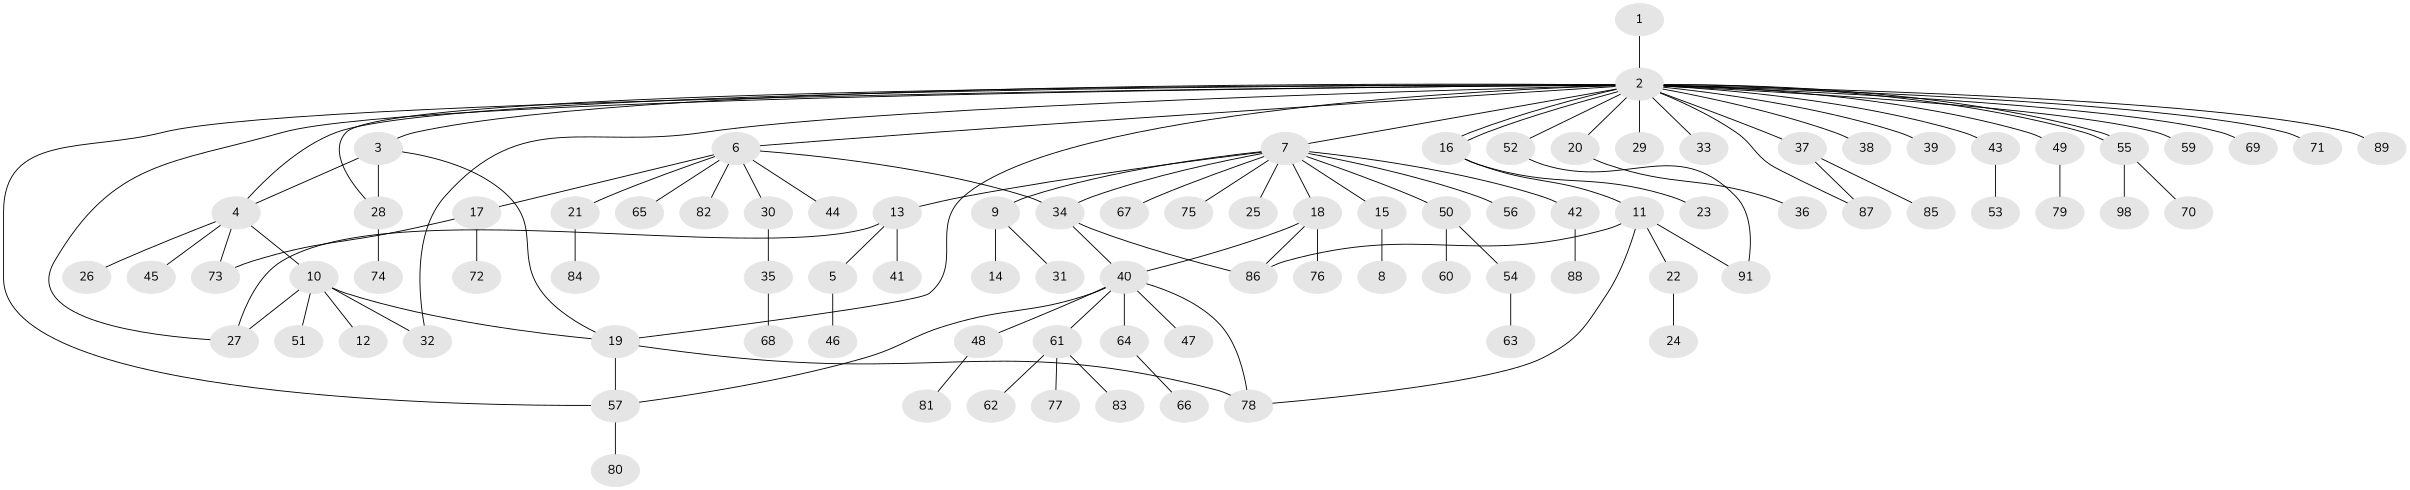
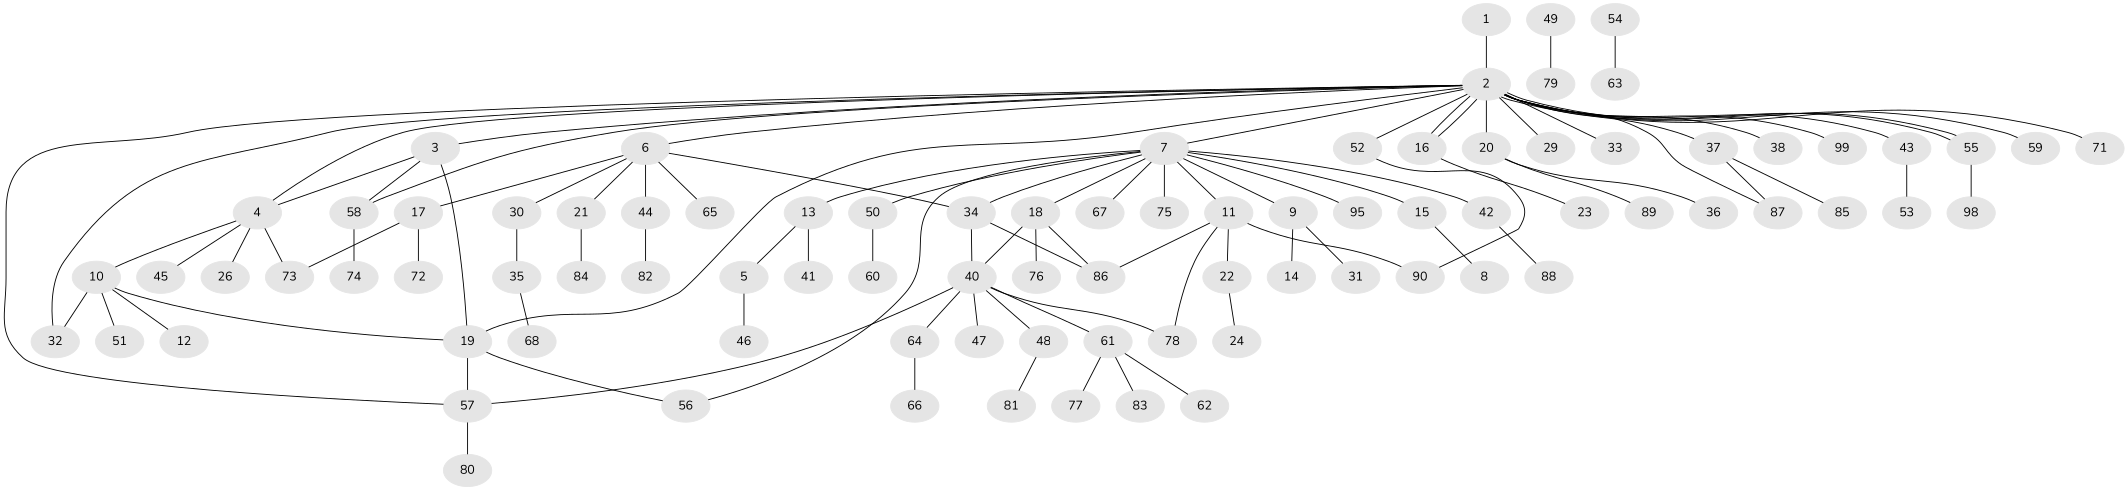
edge "2" -- "49": removed
edge "2" -- "89": now "20" -- "89"
node "39": label "39" -> "99"
node "69": removed
edge "6" -- "82": now "44" -- "82"
edge "16" -- "11": now "7" -- "11"
node "28": label "28" -> "58"
node "25": label "25" -> "95"
node "70": removed
edge "50" -- "54": removed
node "91": label "91" -> "90"
node "27": removed
edge "19" -- "78": now "19" -- "56"
